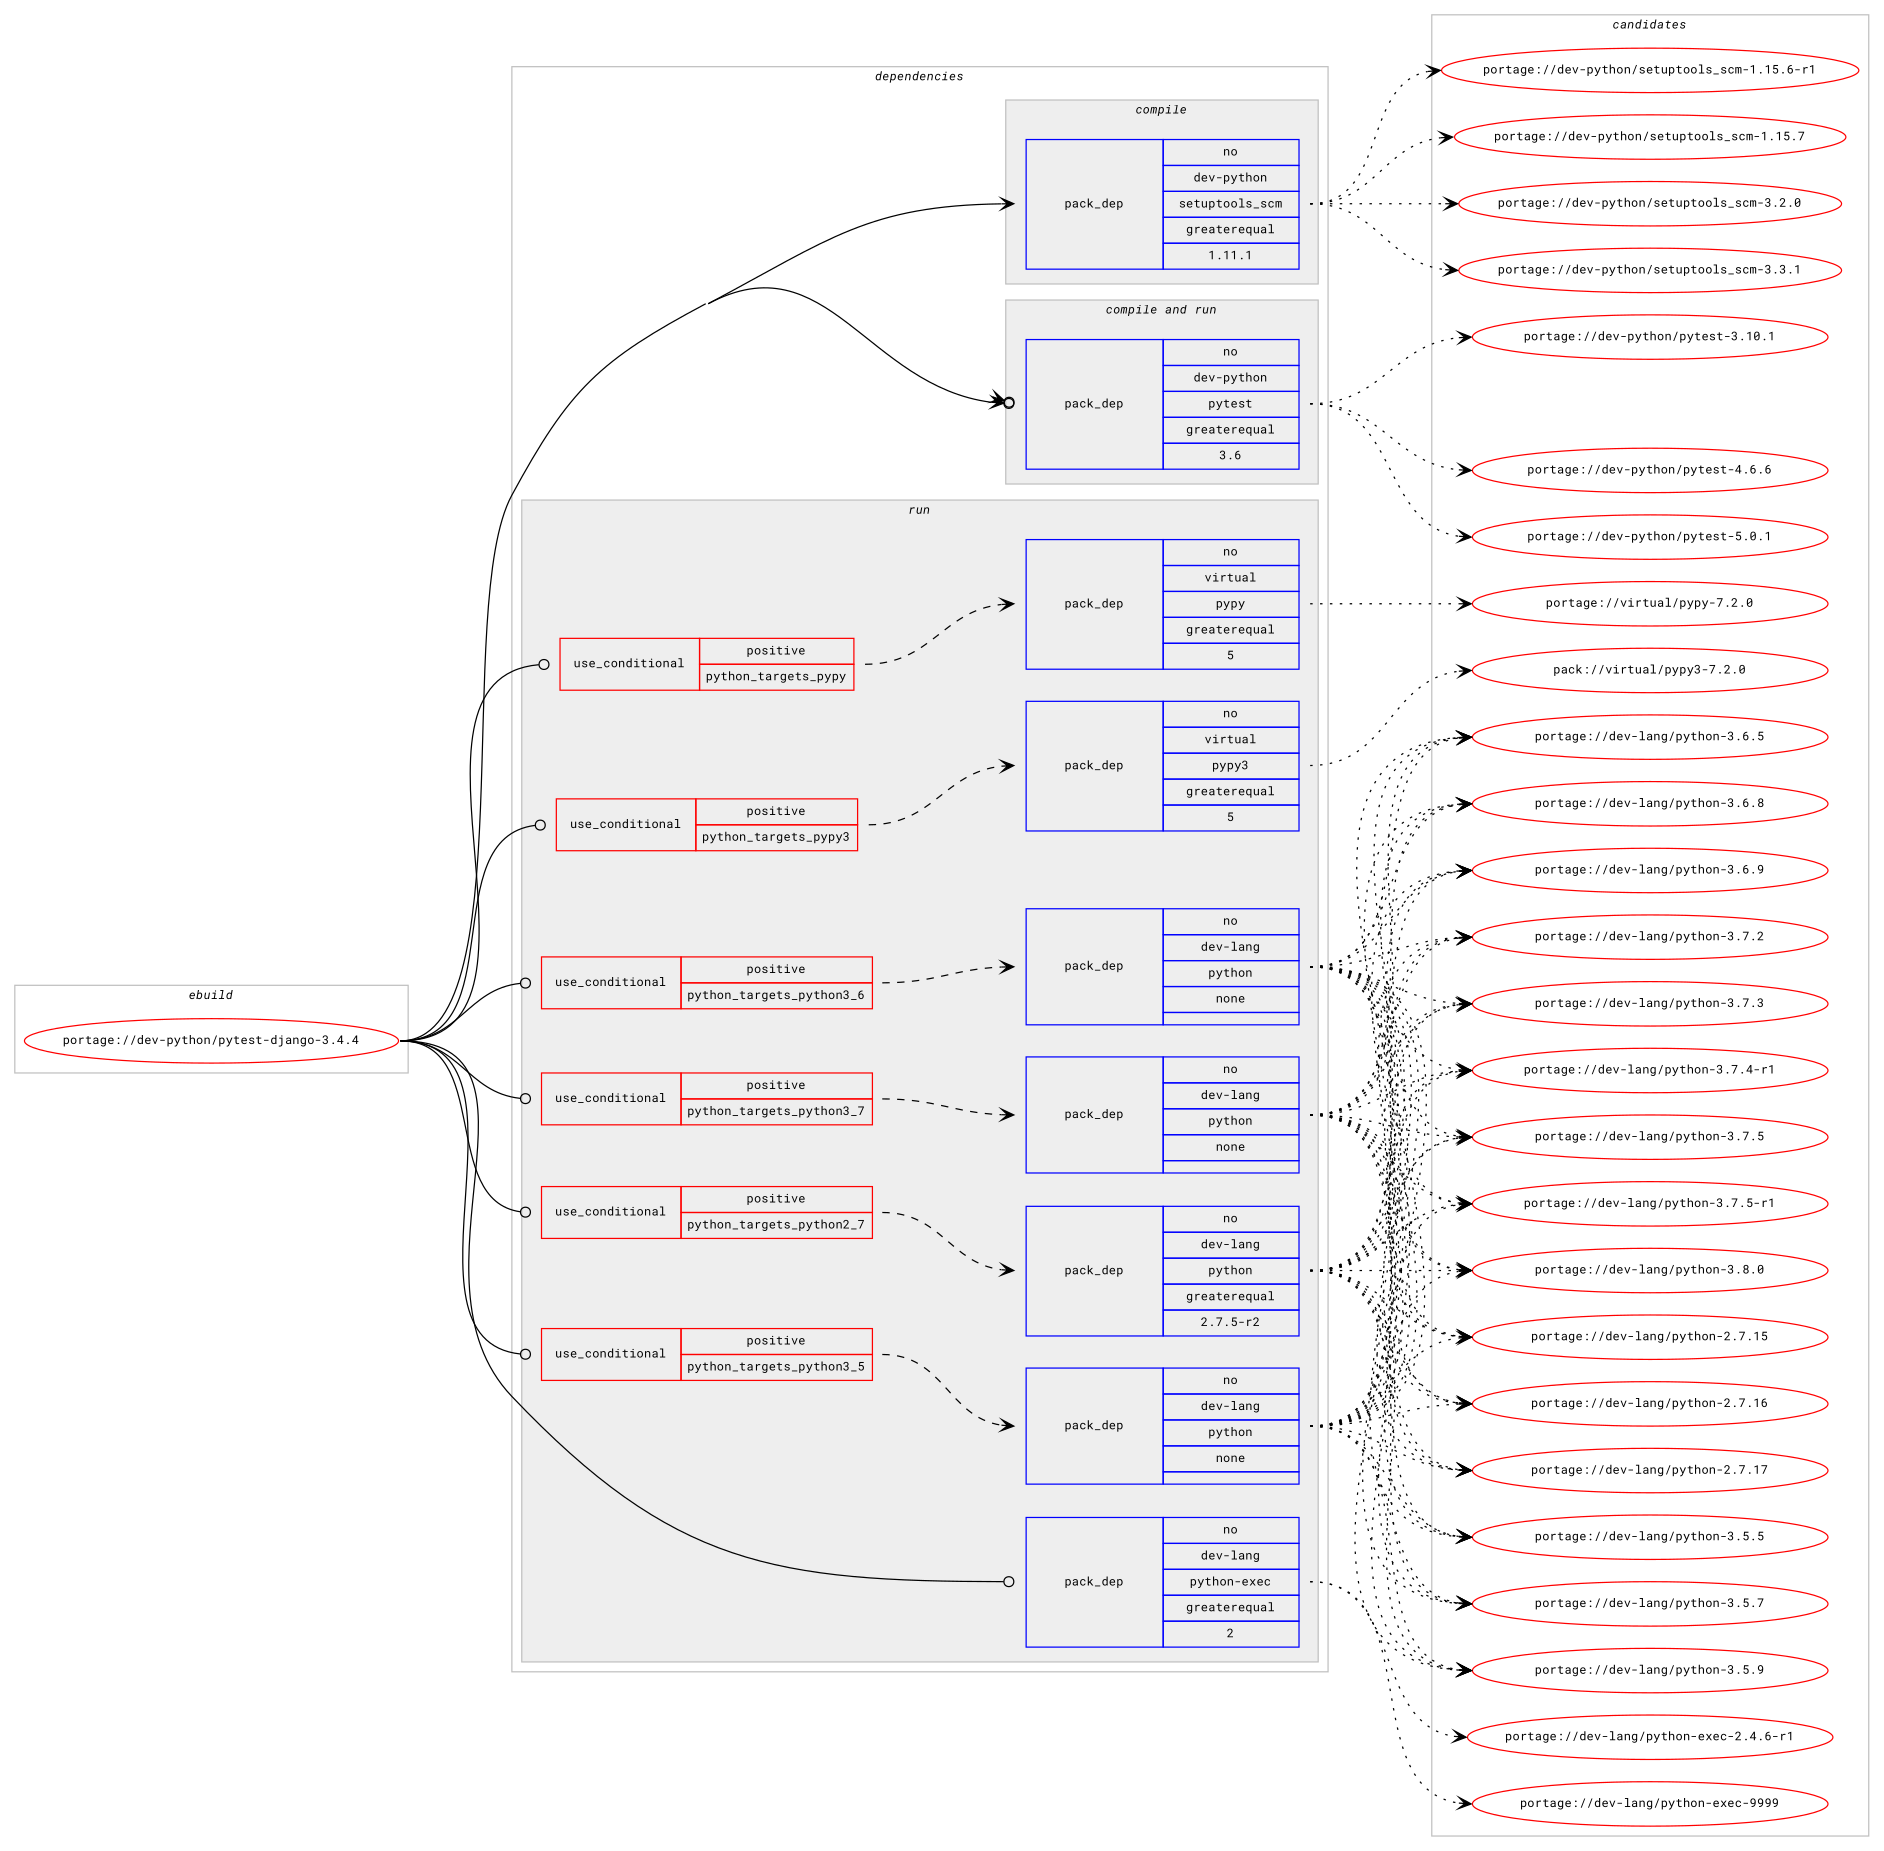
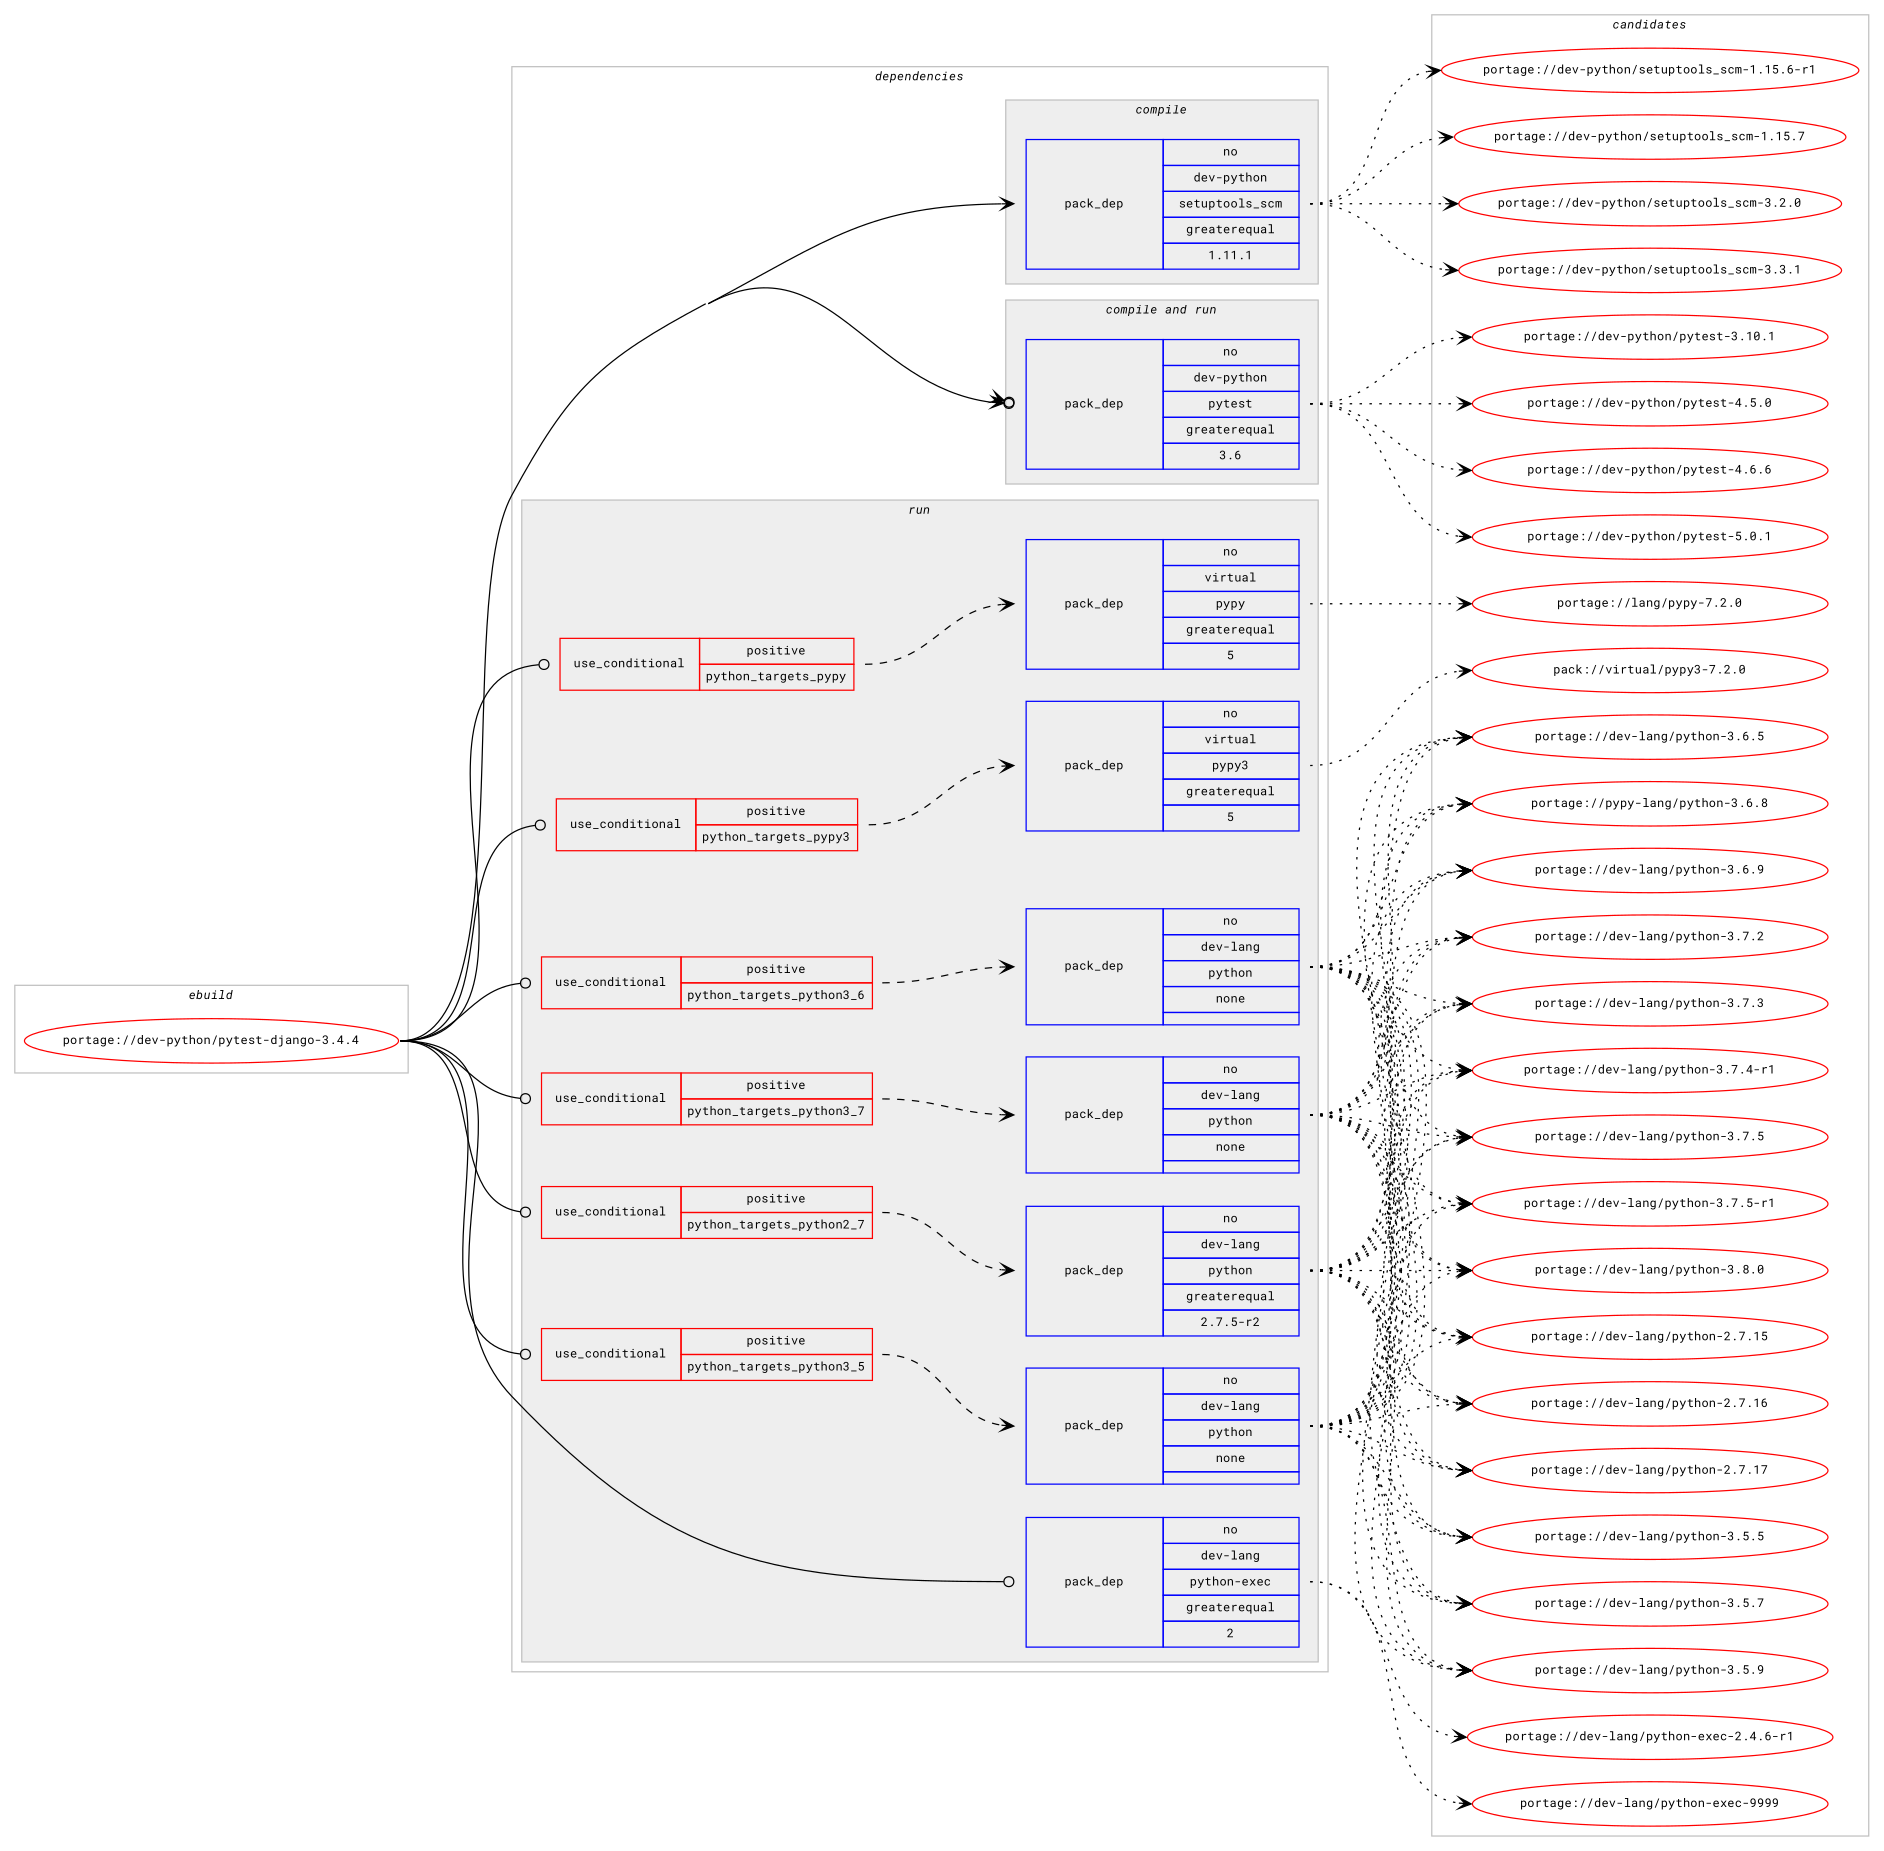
node "portage://dev-python/pytest-4.5.0": added
node "portage://virtual/pypy-7.2.0": label "portage://virtual/pypy-7.2.0" -> "portage://lang/pypy-7.2.0"
node "portage://dev-lang/python-3.6.8": label "portage://dev-lang/python-3.6.8" -> "portage://pypy-lang/python-3.6.8"
